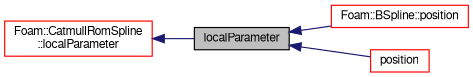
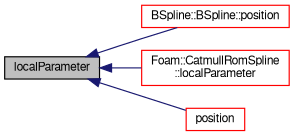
node "Foam::BSpline::position": label "Foam::BSpline::position" -> "BSpline::BSpline::position"
edge "localParameter" -> "Foam::CatmullRomSpline ::localParameter": reversed
